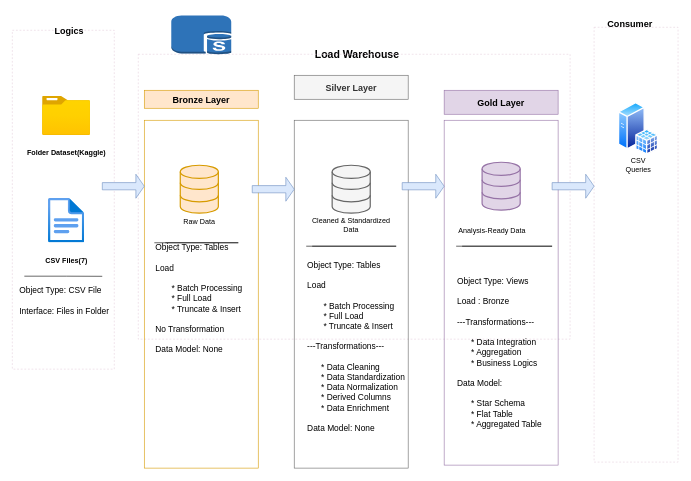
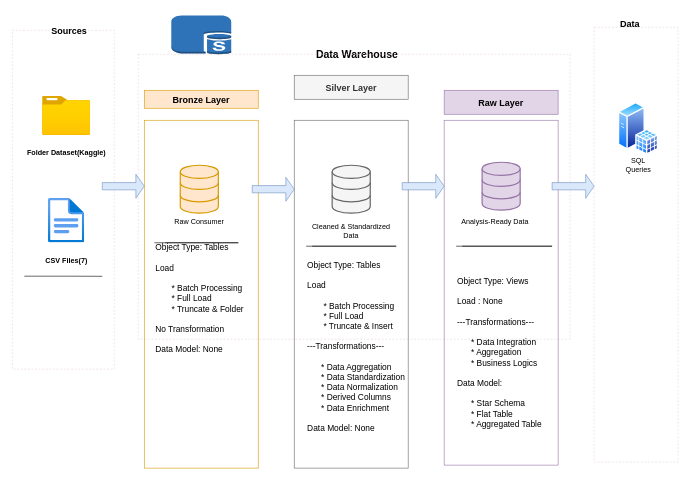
node "Consumer": label "Consumer" -> "Data"
node "Logics": label "Logics" -> "Sources"
node "Load Warehouse": label "Load Warehouse" -> "Data Warehouse"
node "Gold Layer": label "Gold Layer" -> "Raw Layer"
node "CSV Queries": label "CSV Queries" -> "SQL Queries"
node "Raw Data": label "Raw Data" -> "Raw Consumer"
node "Cleaned & Standardized Data": moved (351, 225) -> (351, 231)
node "Analysis-Ready Data": moved (492, 231) -> (495, 222)
node "Object Type: Tables Load * Batch Processing * Full Load * Truncate & Insert No Transformation Data Model: None": label "Object Type: Tables Load * Batch Processing * Full Load * Truncate & Insert No Transformation Data Model: None" -> "Object Type: Tables Load * Batch Processing * Full Load * Truncate & Folder No Transformation Data Model: None"
node "Object Type: Tables Load * Batch Processing * Full Load * Truncate & Insert ---Transformations--- * Data Cleaning * Data Standardization * Data Normalization * Derived Columns * Data Enrichment Data Model: None": label "Object Type: Tables Load * Batch Processing * Full Load * Truncate & Insert ---Transformations--- * Data Cleaning * Data Standardization * Data Normalization * Derived Columns * Data Enrichment Data Model: None" -> "Object Type: Tables Load * Batch Processing * Full Load * Truncate & Insert ---Transformations--- * Data Aggregation * Data Standardization * Data Normalization * Derived Columns * Data Enrichment Data Model: None"
node "Object Type: Views Load : Bronze ---Transformations--- * Data Integration * Aggregation * Business Logics Data Model: * Star Schema * Flat Table * Aggregated Table": label "Object Type: Views Load : Bronze ---Transformations--- * Data Integration * Aggregation * Business Logics Data Model: * Star Schema * Flat Table * Aggregated Table" -> "Object Type: Views Load : None ---Transformations--- * Data Integration * Aggregation * Business Logics Data Model: * Star Schema * Flat Table * Aggregated Table"
node "Object Type: CSV File Interface: Files in Folder": removed
